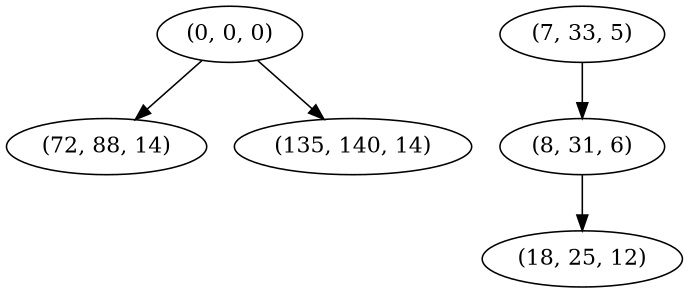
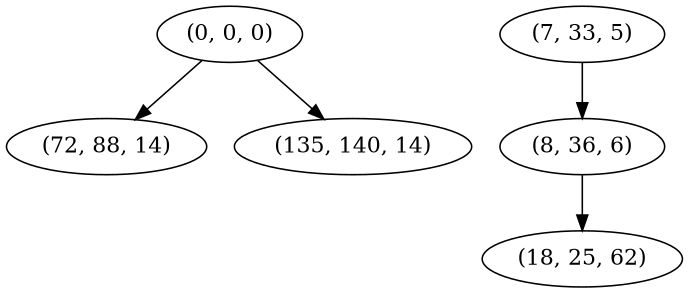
node "(8, 31, 6)": label "(8, 31, 6)" -> "(8, 36, 6)"
node "(18, 25, 12)": label "(18, 25, 12)" -> "(18, 25, 62)"
